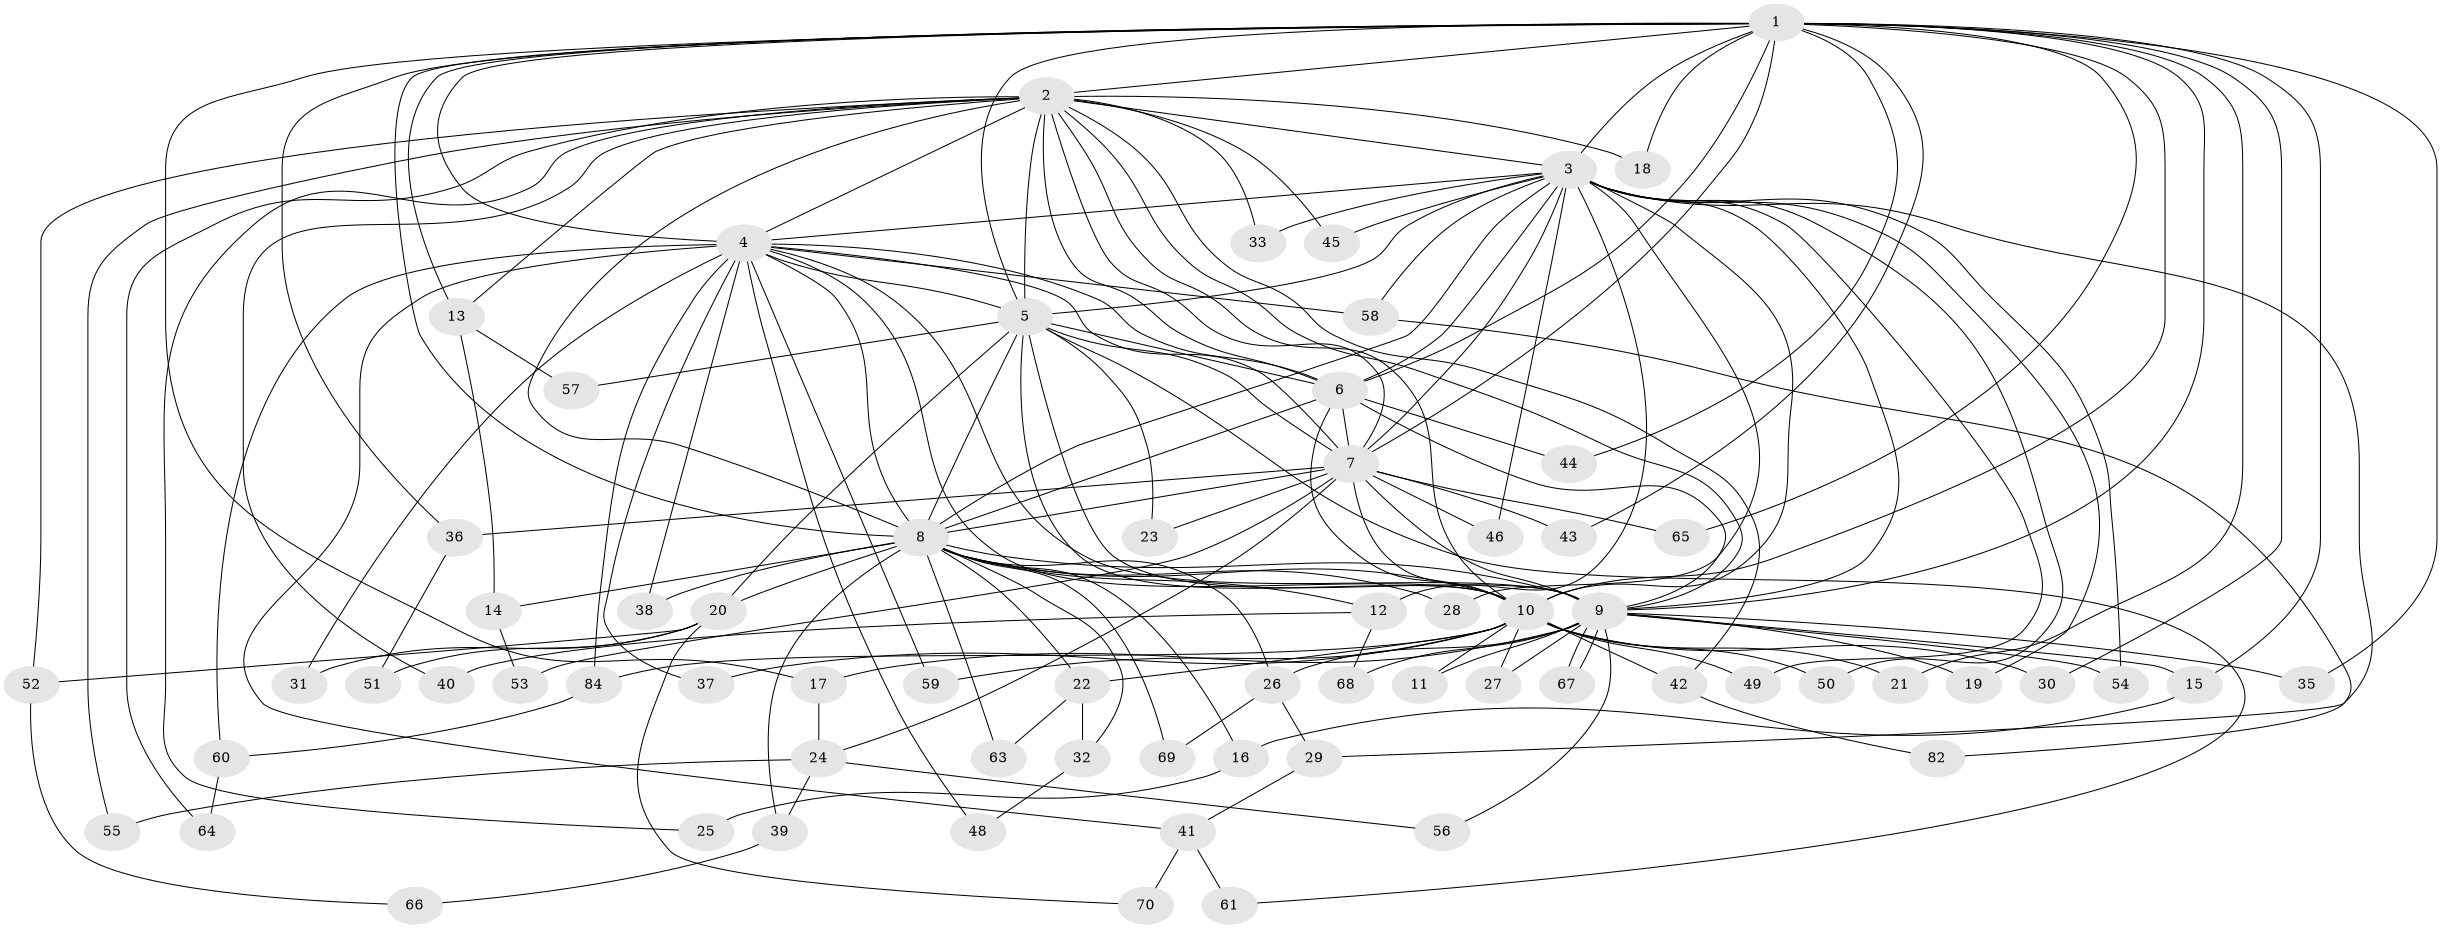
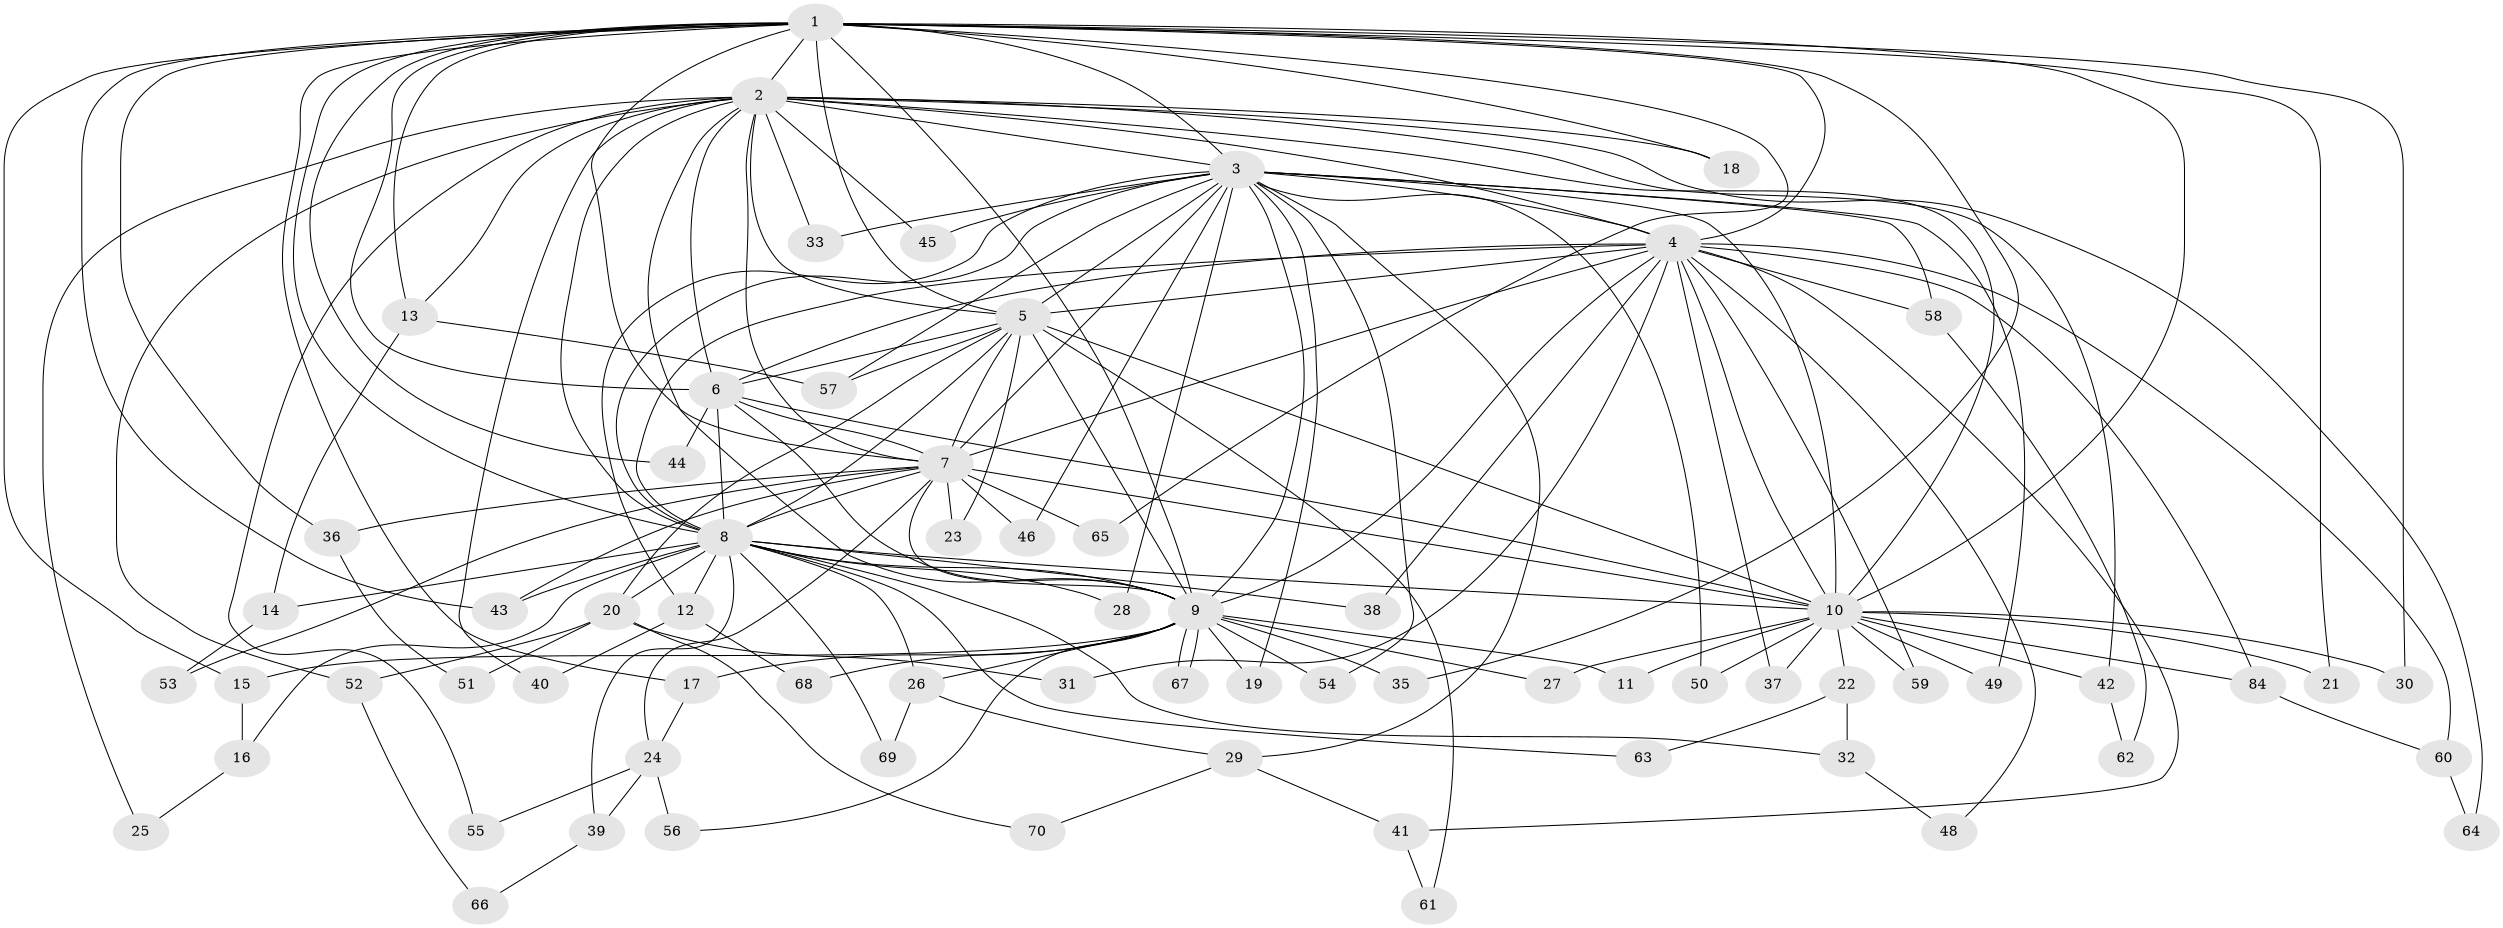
edge "3" -- "6": now "3" -- "57"
edge "8" -- "22": now "8" -- "43"
node "82": label "82" -> "62"
edge "41" -- "70": now "29" -- "70"
